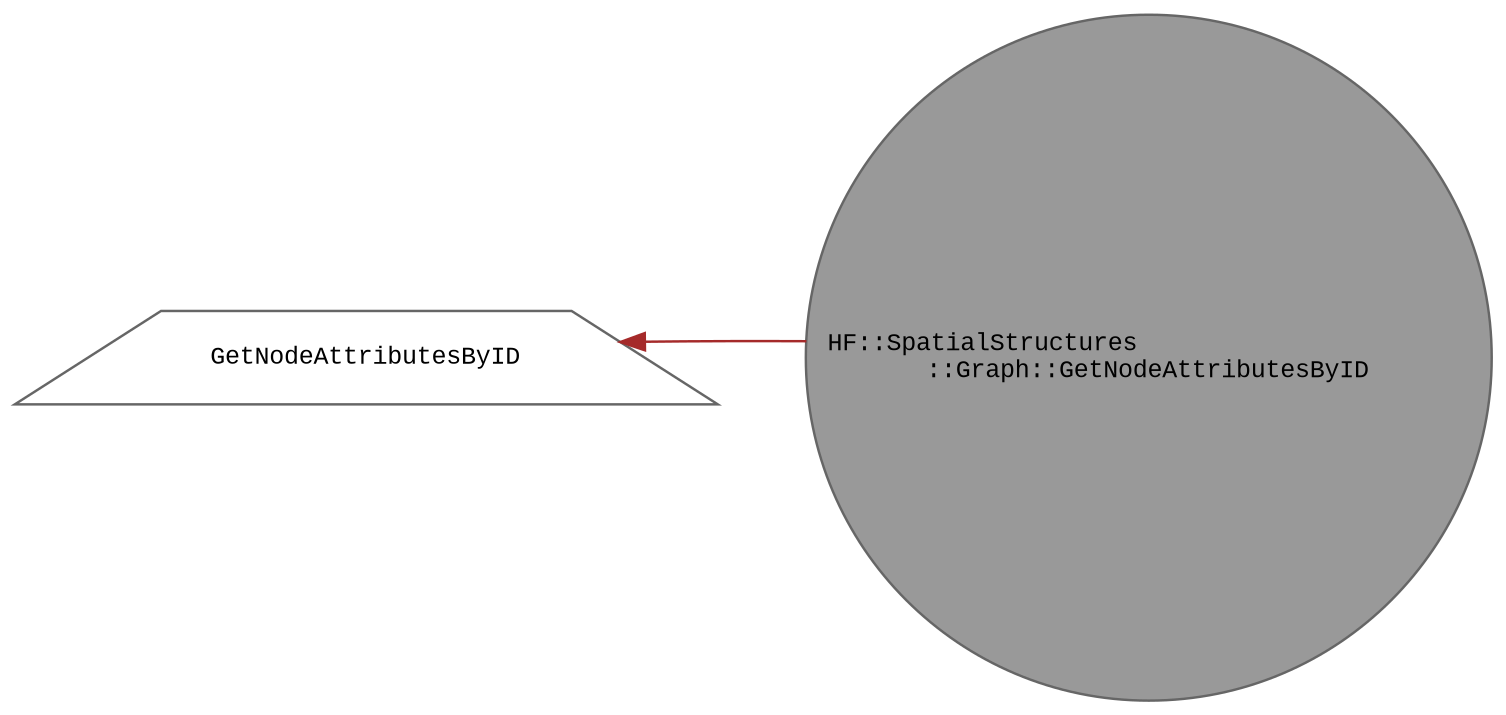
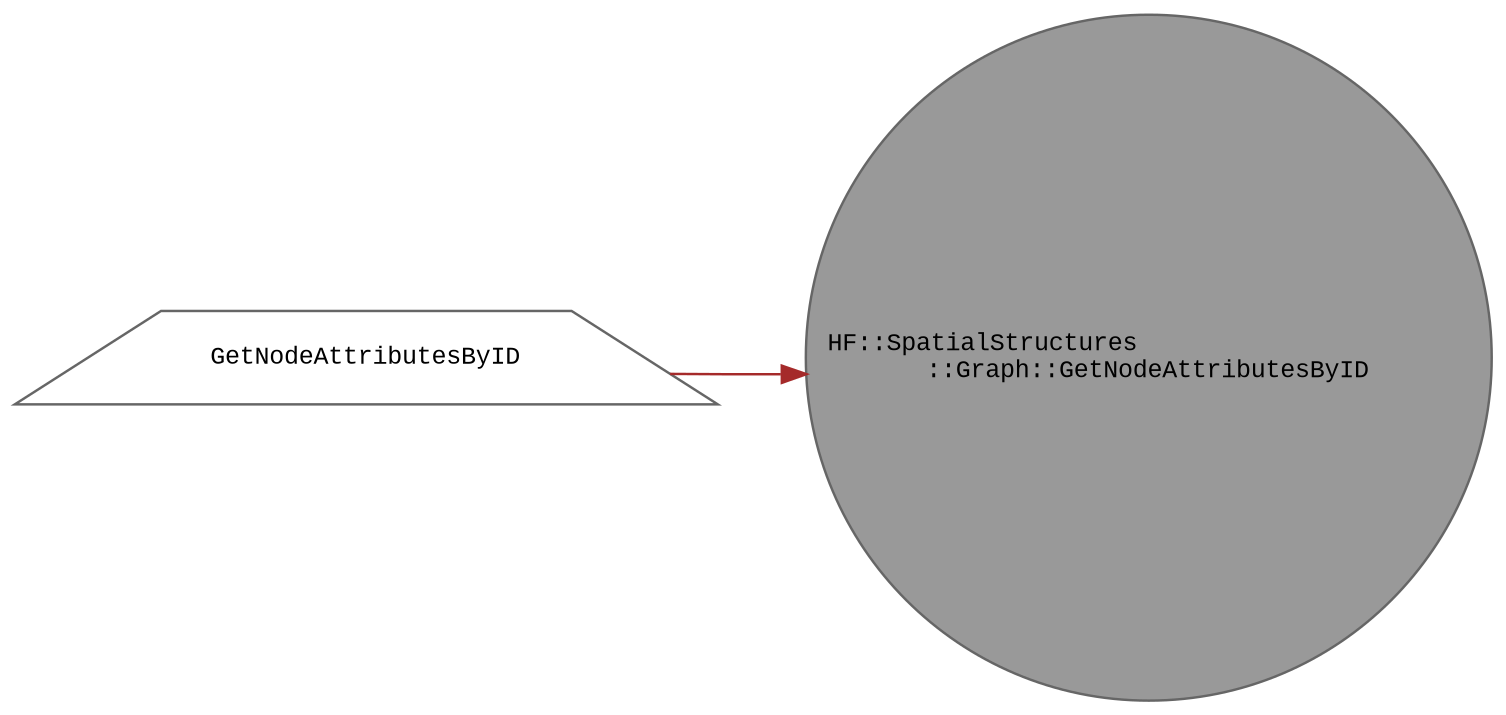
edge "HF::SpatialStructures ::Graph::GetNodeAttributesByID" -> "GetNodeAttributesByID": reversed
